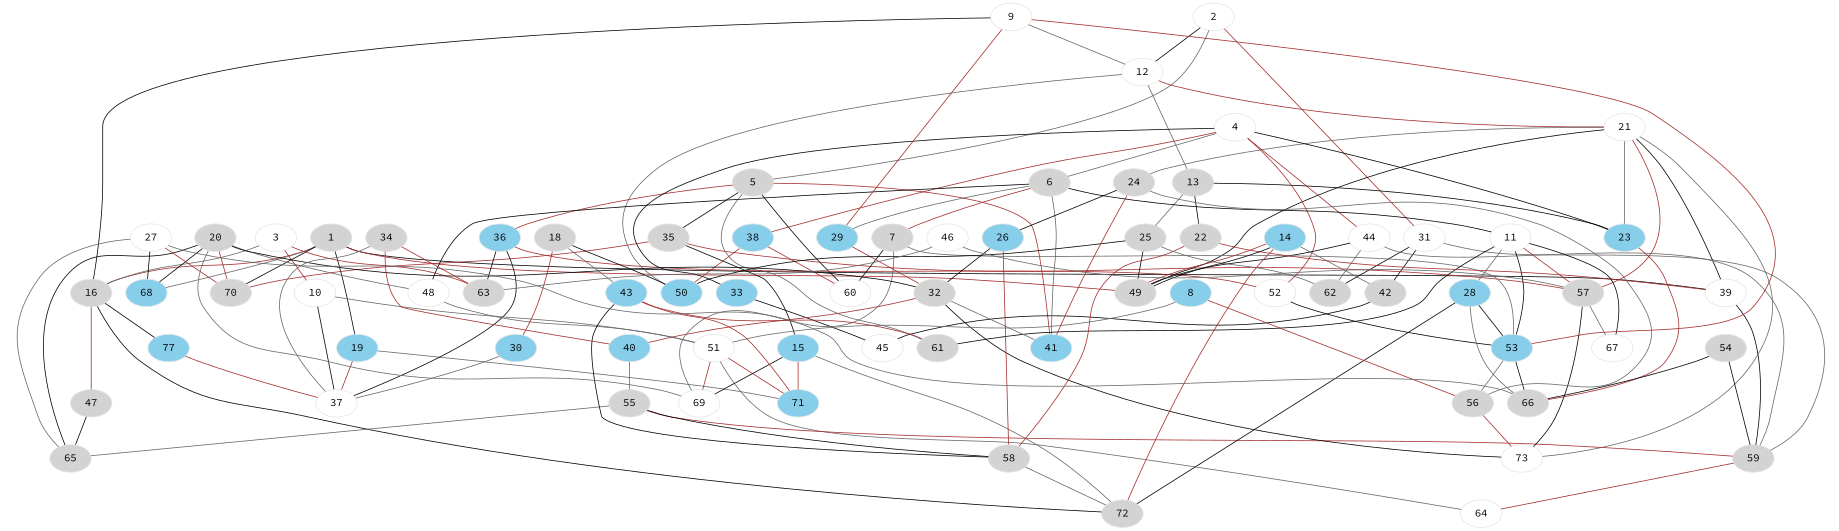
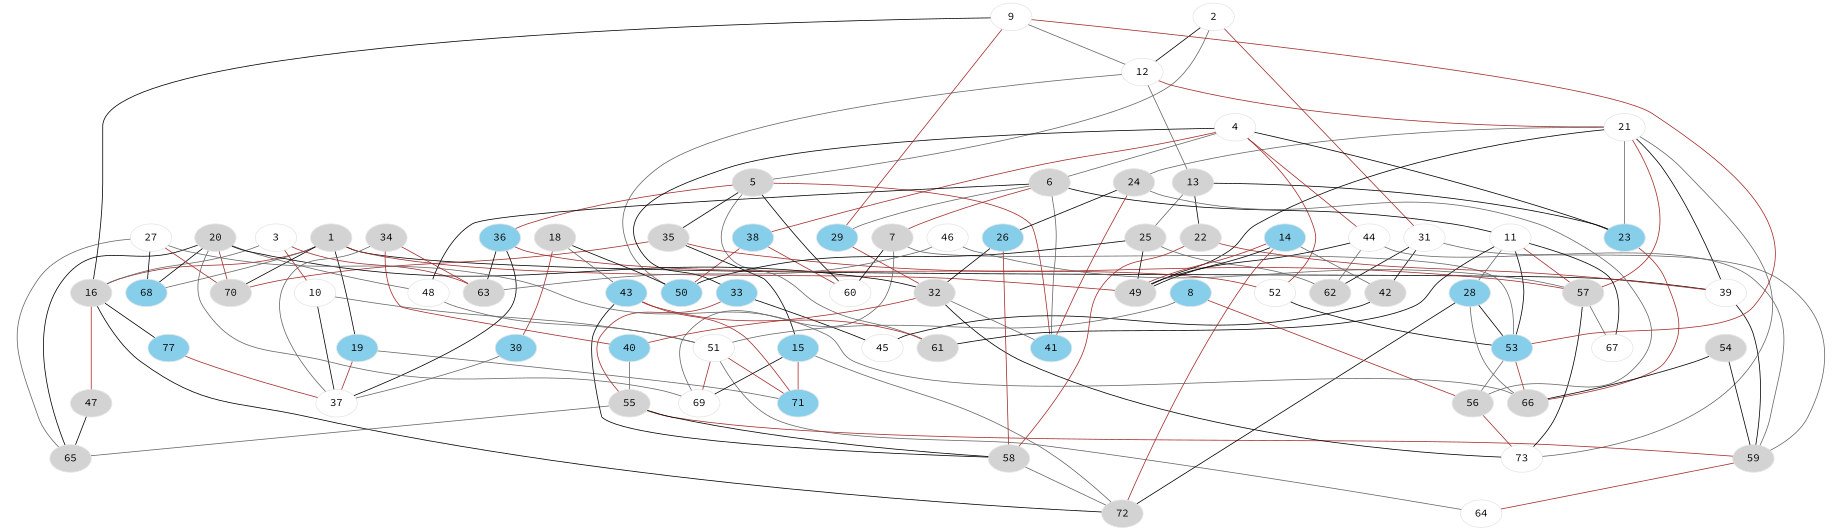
edge "33" -- "55": added
edge "53" -- "66": color black -> brown
